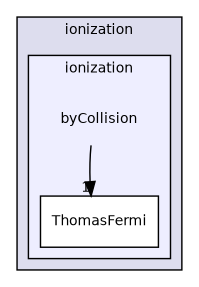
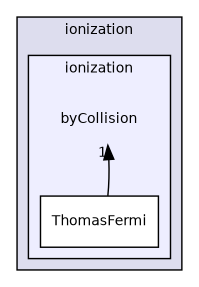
edge "byCollision" -> "ThomasFermi": reversed
